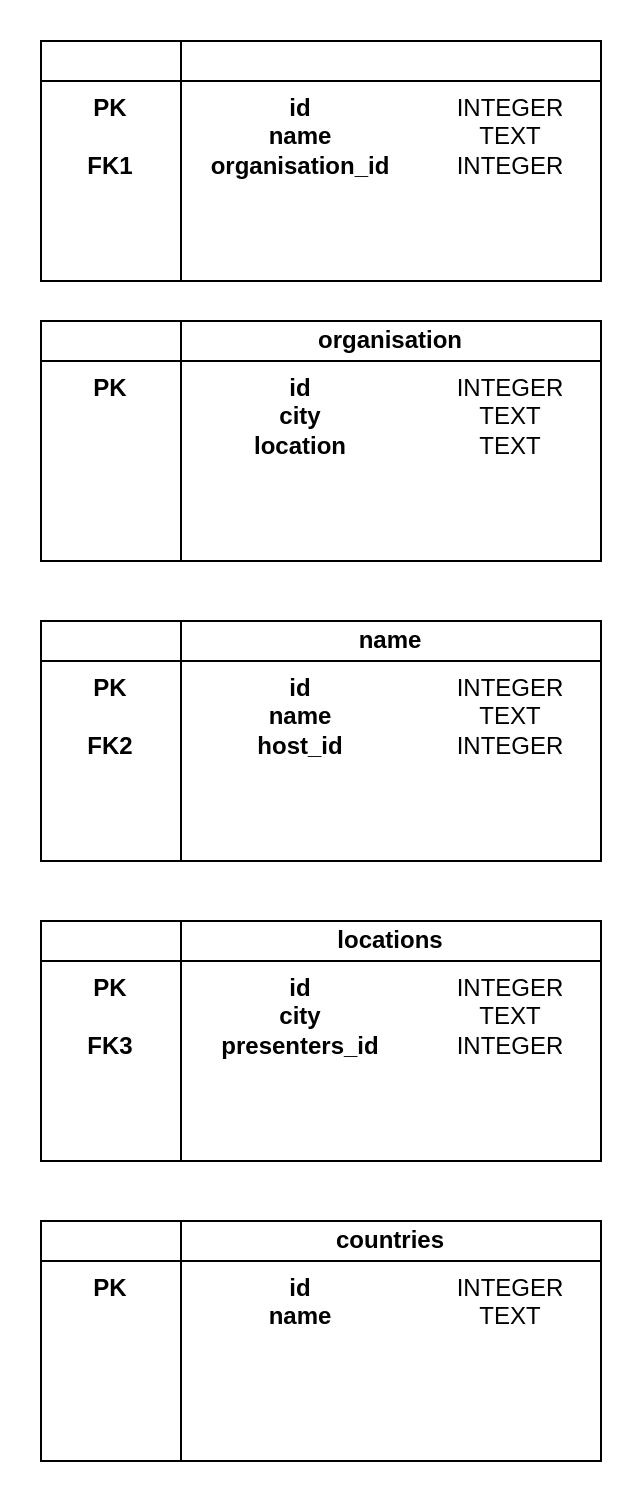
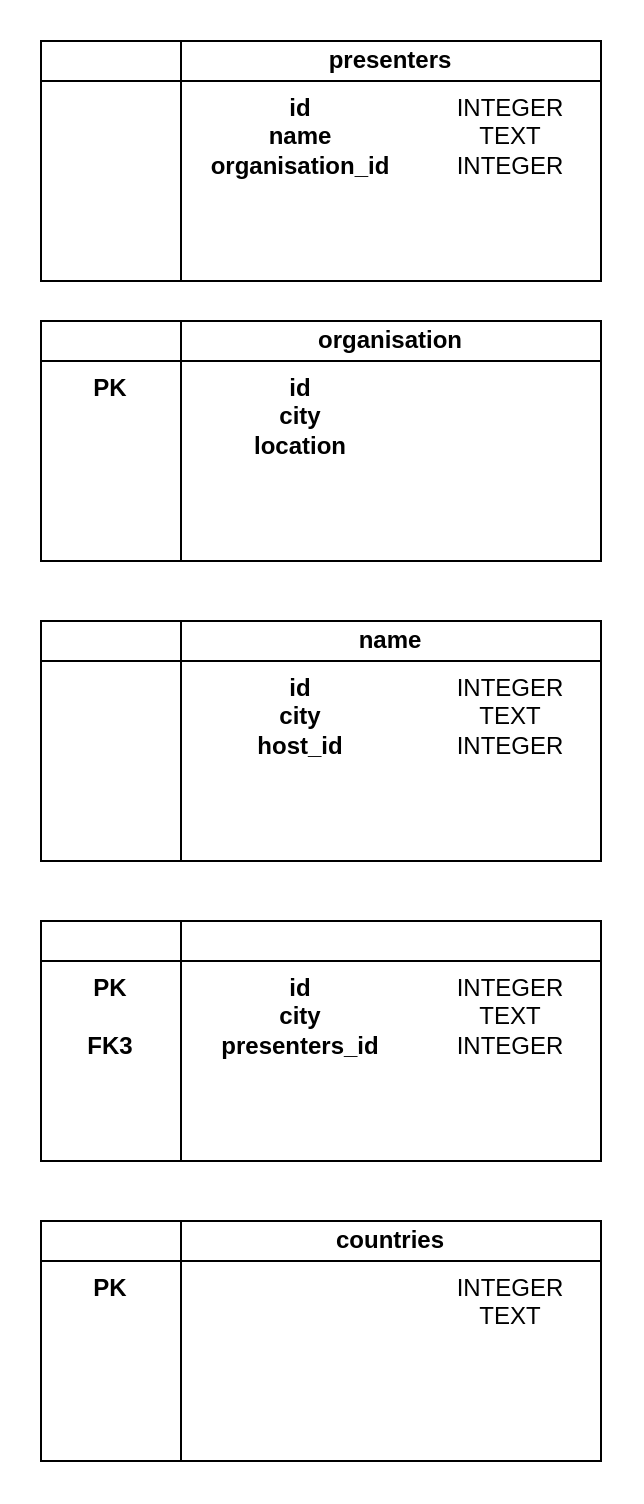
node "presenters": added
node "PK FK1": removed
node "INTEGER TEXT TEXT": removed
node "id name host_id": label "id name host_id" -> "id city host_id"
node "PK FK2": removed
node "locations": removed
node "id name": removed
